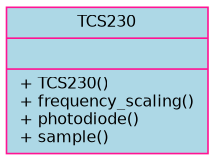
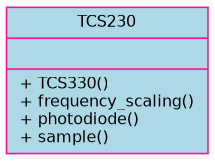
node "TCS230": text "+ TCS230()" -> "+ TCS330()"
